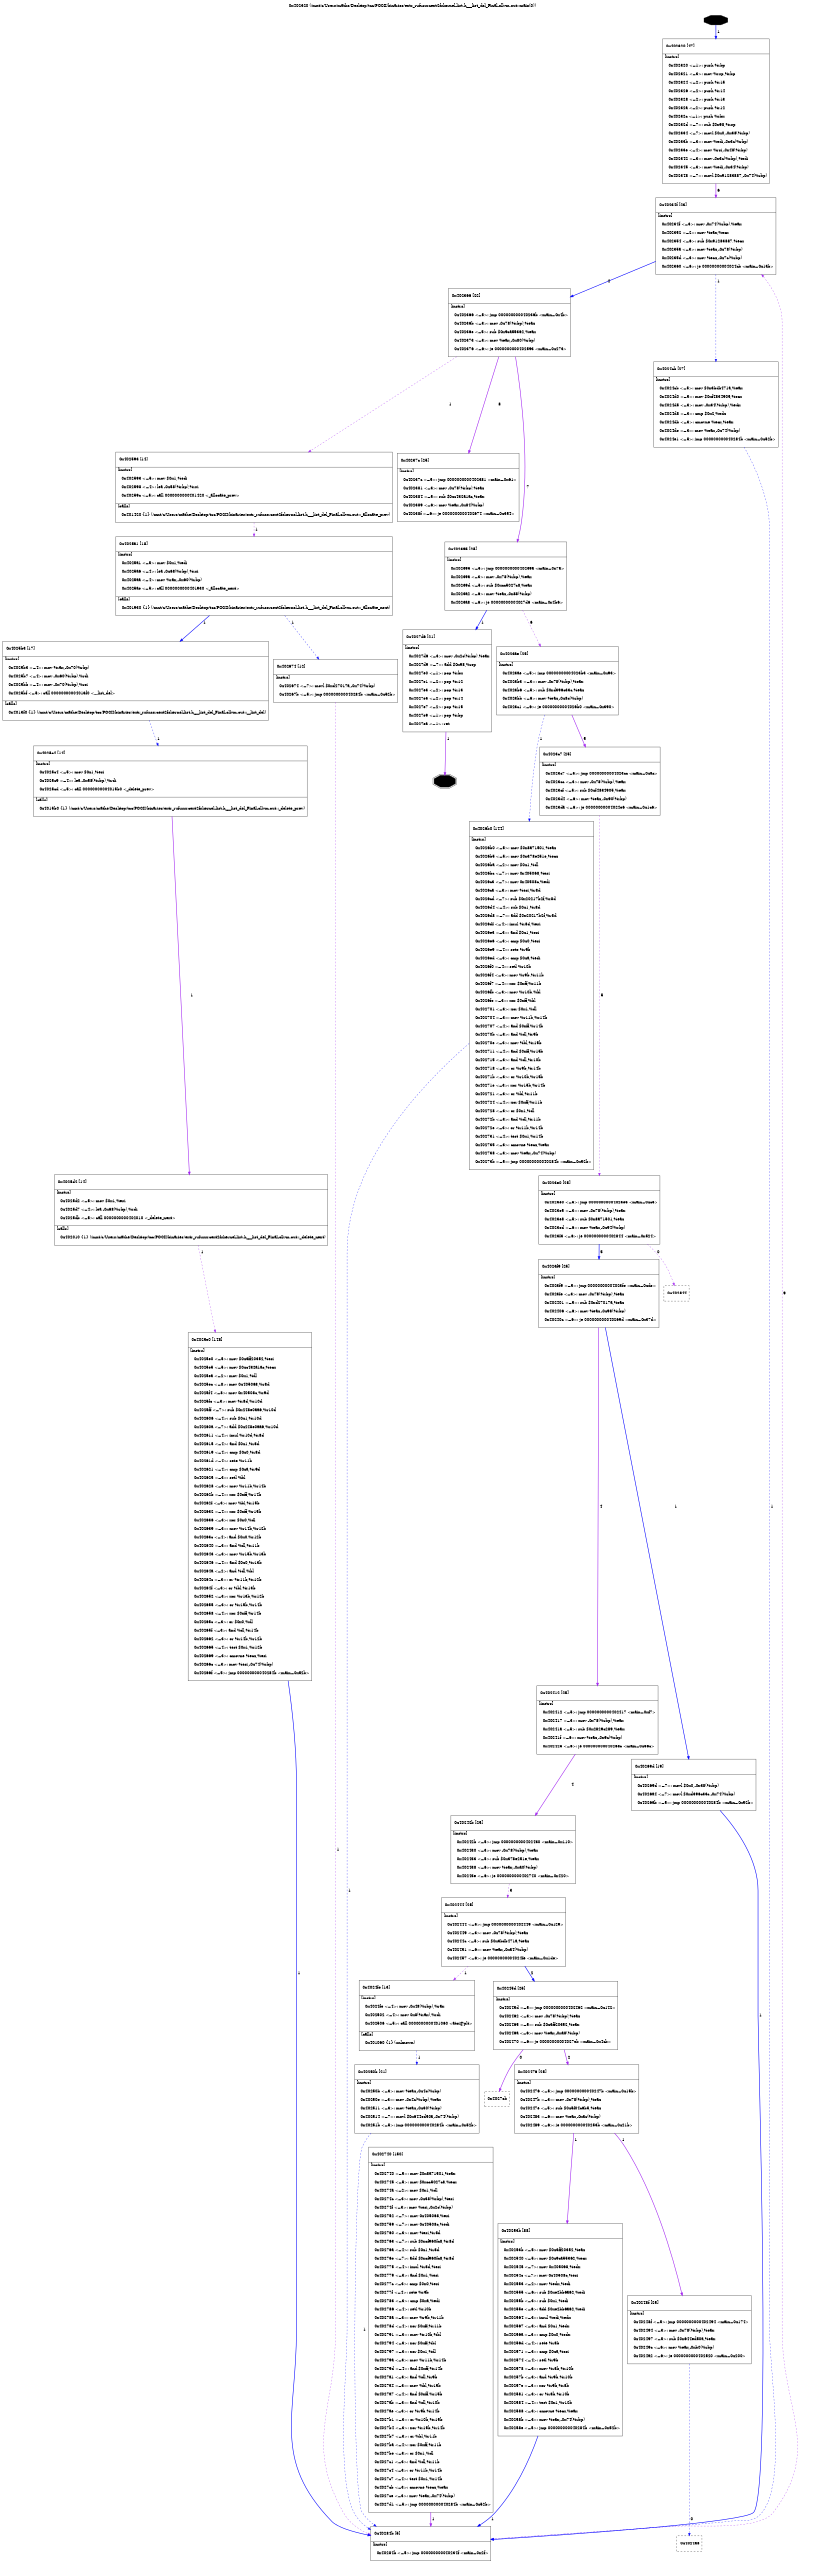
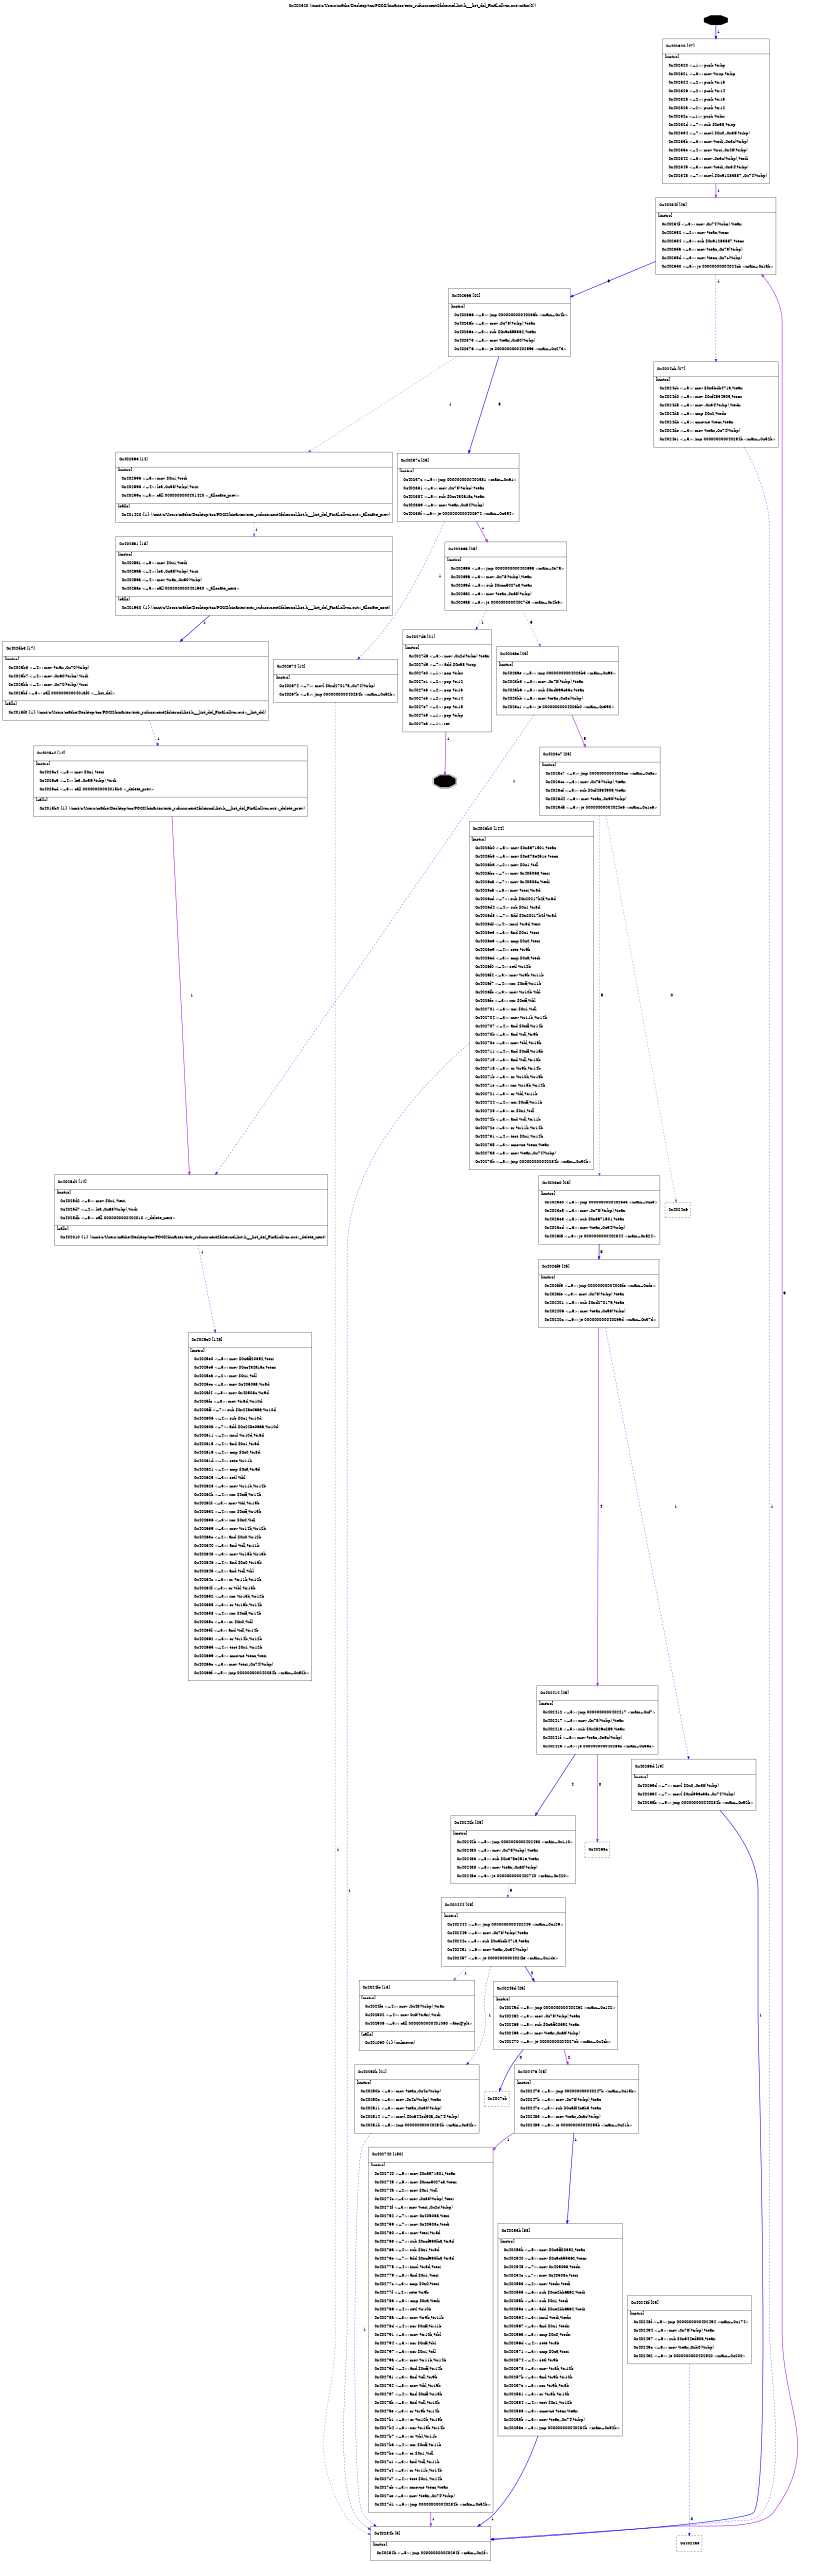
edge "0x402320 [47]" -> "0x40234f [23]": label " 6" -> " 1"
edge "0x40234f [23]" -> "0x402366 [22]": label " 4" -> " 9"
edge "0x402366 [22]" -> "0x40237c [25]": color purple -> blue
edge "0x402366 [22]" -> "0x402395 [25]": now "0x40237c [25]" -> "0x402395 [25]"
edge "0x402395 [25]" -> "0x4027d6 [21]": style bold -> dashed
edge "0x4025a1 [18]" -> "0x402674 [12]": now "0x40237c [25]" -> "0x402674 [12]"
edge "0x4023ae [25]" -> "0x4026b0 [144]": now "0x4023ae [25]" -> "0x4025d2 [14]"
node "0x4024e6": added
edge "0x4025d2 [14]" -> "0x4025e0 [148]": color purple -> blue
node "0x402844": removed
edge "0x40284b [5]" -> "0x40234f [23]": style dashed -> bold
edge "0x4023f9 [25]" -> "0x40269d [19]": style bold -> dashed
edge "0x402412 [25]" -> "0x40242b [25]": color purple -> blue
node "0x40268c": added
edge "0x4024fe [13]" -> "0x40250b [21]": now "0x402444 [25]" -> "0x40250b [21]"
edge "0x40245d [25]" -> "0x4027eb": color purple -> blue
edge "0x4025e0 [148]" -> "0x40284b [5]": removed, label "1"
edge "0x402476 [25]" -> "0x40253b [88]": color purple -> blue
edge "0x402476 [25]" -> "0x40248f [25]": now "0x402476 [25]" -> "0x402740 [150]"
